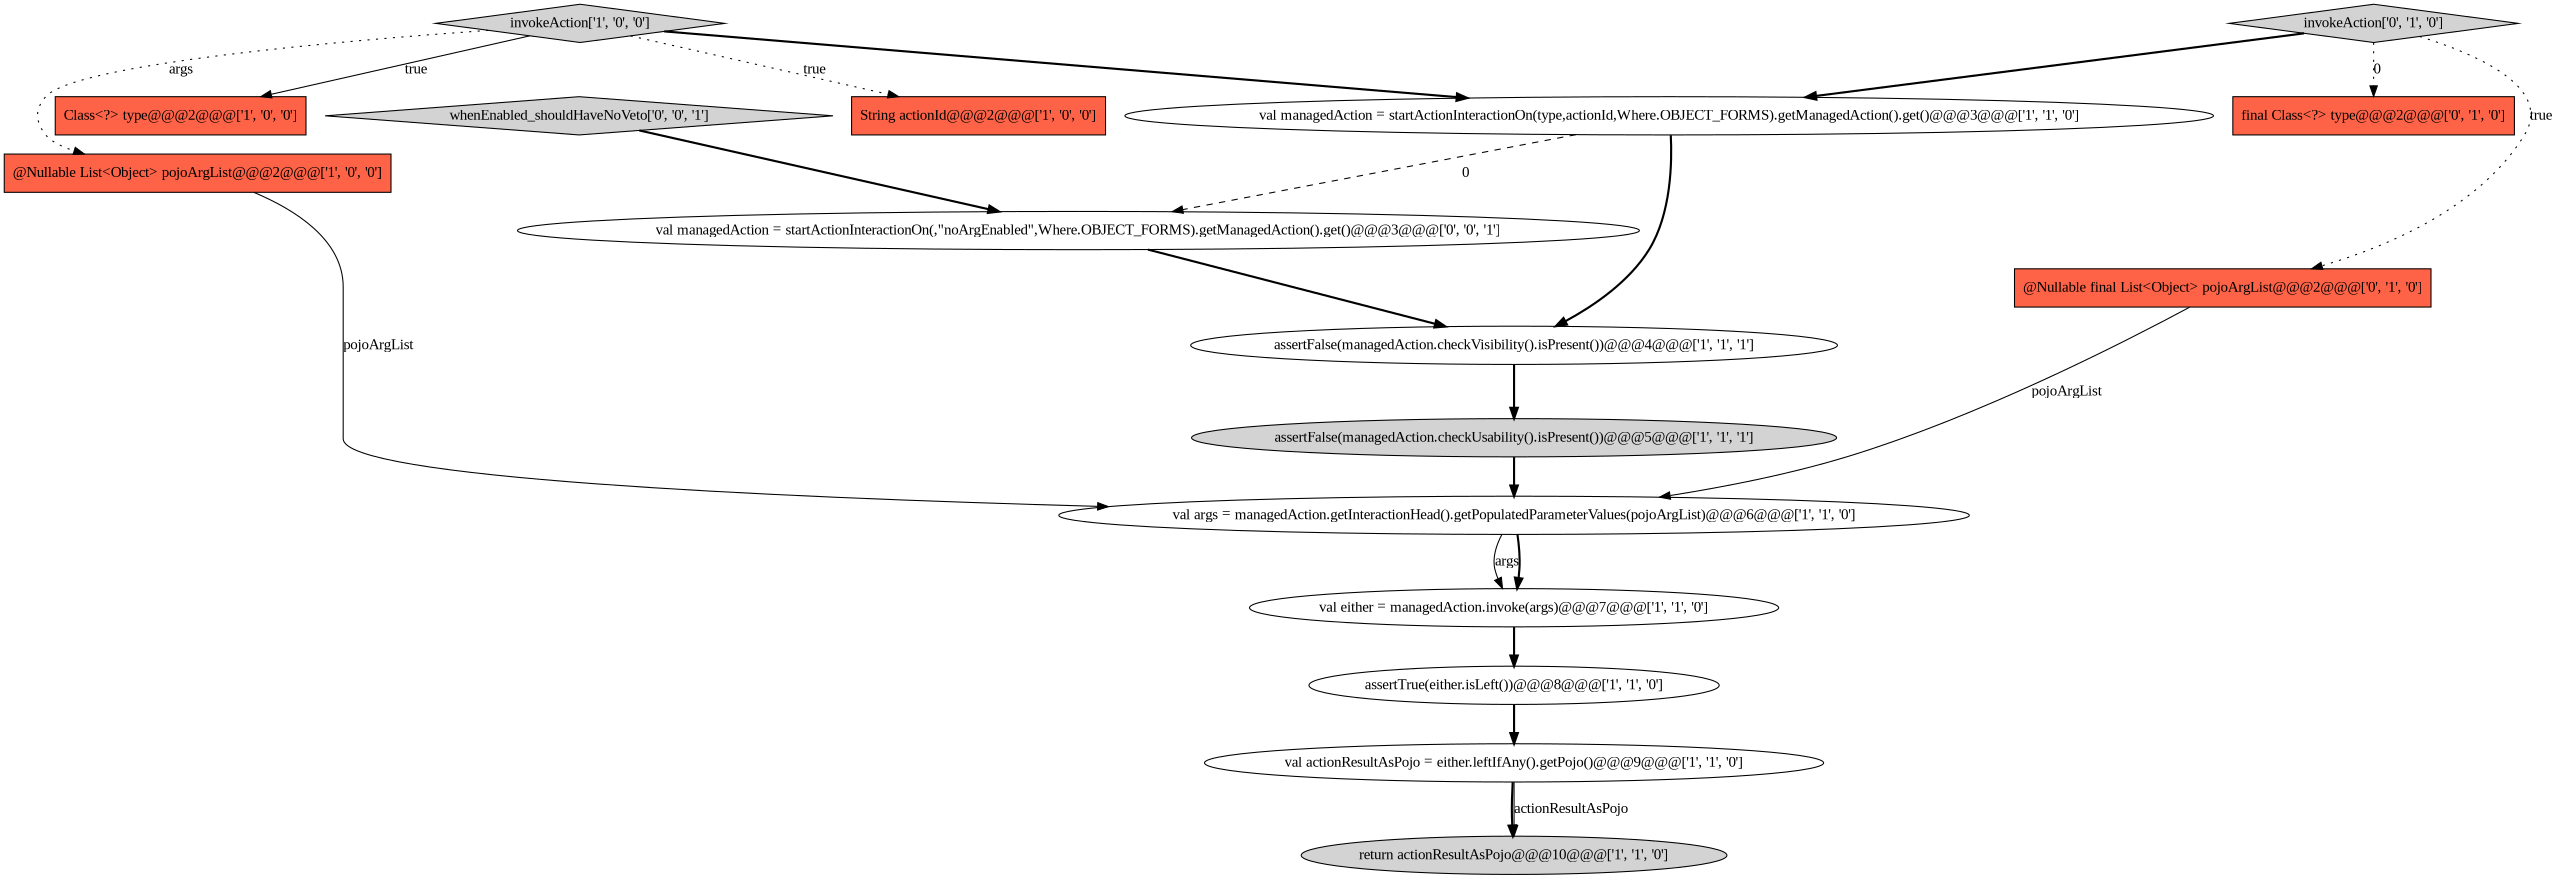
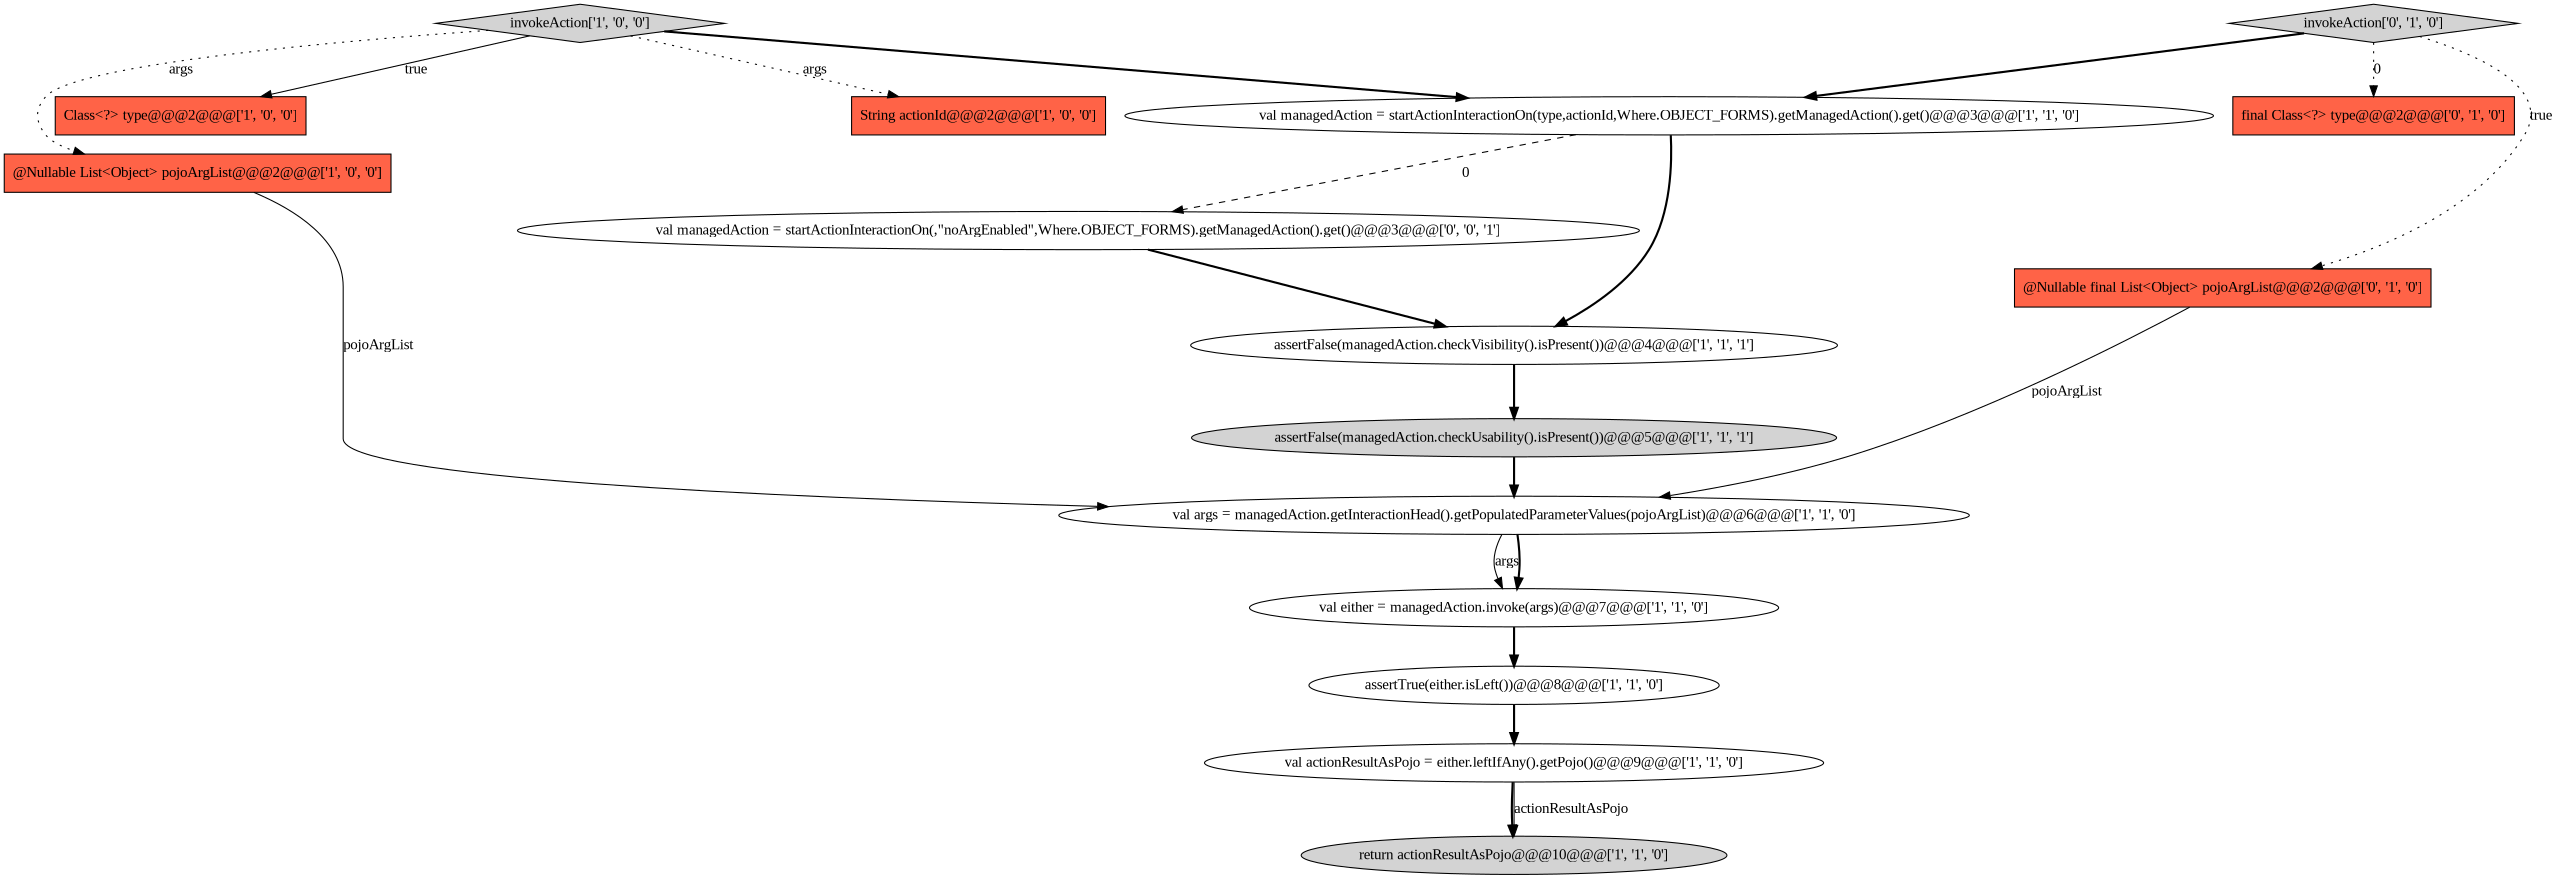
edge "invokeAction['1', '0', '0']" -> "String actionId@@@2@@@['1', '0', '0']": label "true" -> "args"
node "whenEnabled_shouldHaveNoVeto['0', '0', '1']": removed
